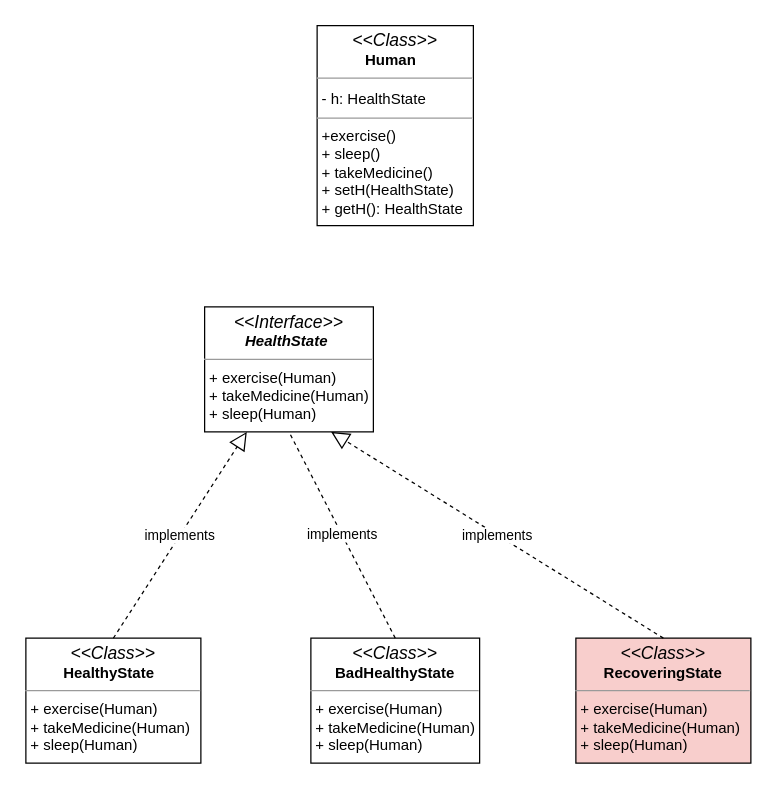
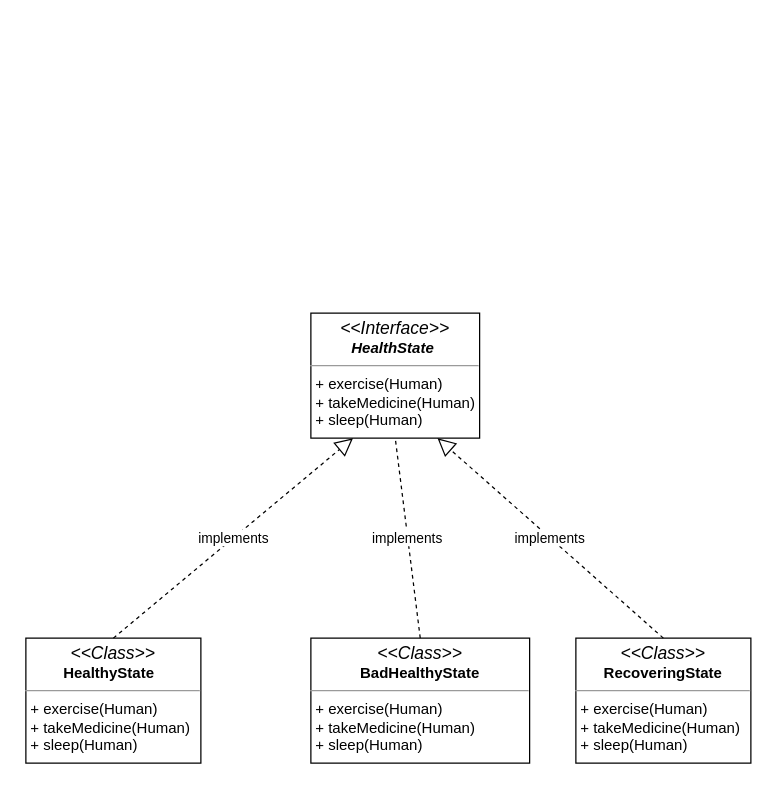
node "<<Class>> Human - h: HealthState +exercise() + sleep() + takeMedicine() + setH(HealthState) + getH(): HealthState": removed
node "<<Interface>> HealthState + exercise(Human) + takeMedicine(Human) + sleep(Human)": moved (289, 369) -> (395, 376)
node "<<Class>> BadHealthyState + exercise(Human) + takeMedicine(Human) + sleep(Human)": size 169x125 -> 219x125
node "<<Class>> RecoveringState + exercise(Human) + takeMedicine(Human) + sleep(Human)": fillcolor #f8cecc -> #ffffff
